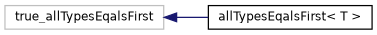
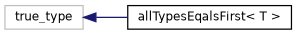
node "true_allTypesEqalsFirst": label "true_allTypesEqalsFirst" -> "true_type"
